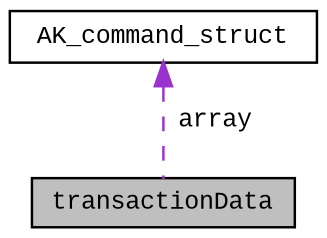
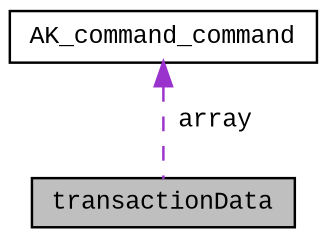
node "AK_command_struct": label "AK_command_struct" -> "AK_command_command"
